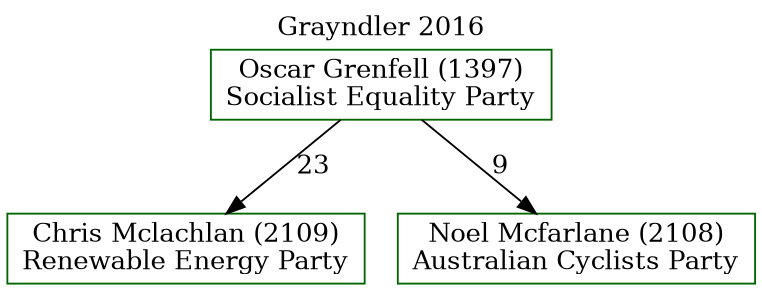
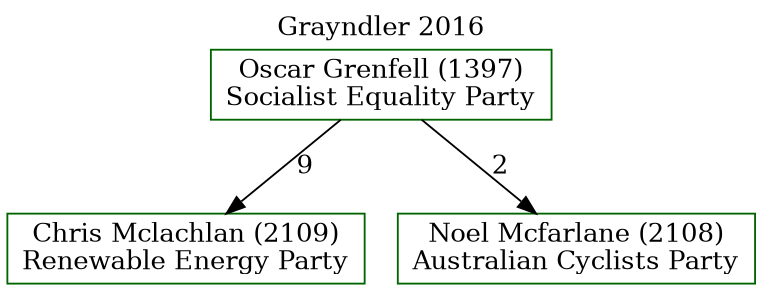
edge "Oscar Grenfell (1397) Socialist Equality Party" -> "Chris Mclachlan (2109) Renewable Energy Party": label "23" -> "9"
edge "Oscar Grenfell (1397) Socialist Equality Party" -> "Noel Mcfarlane (2108) Australian Cyclists Party": label "9" -> "2"
